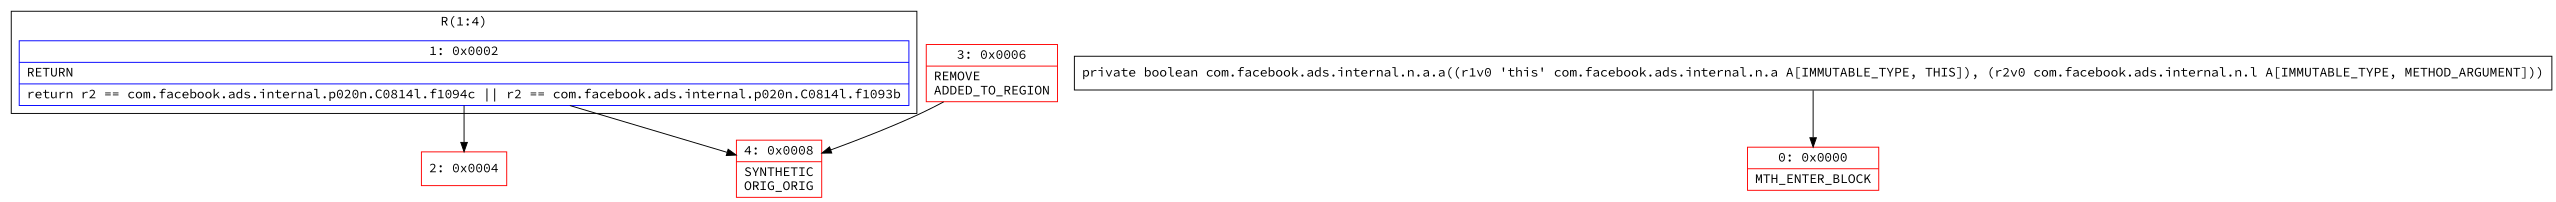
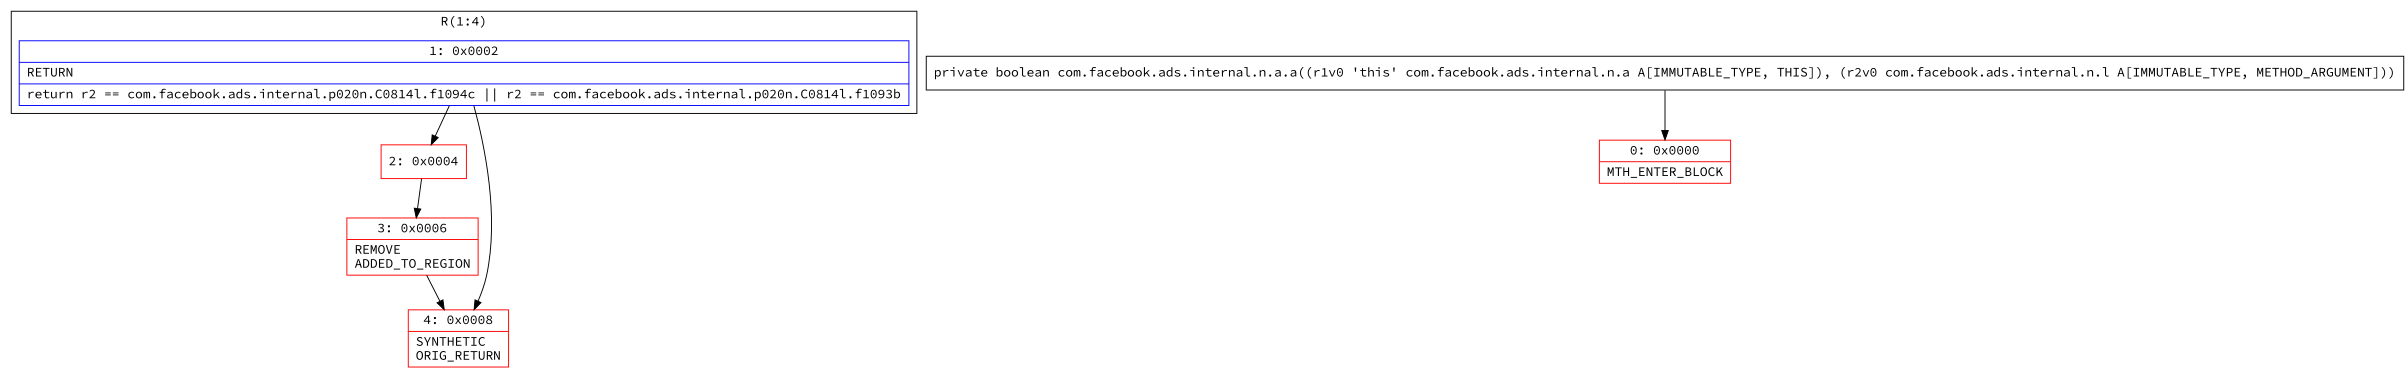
node "4: 0x0008": text "ORIG_ORIG" -> "ORIG_RETURN"
edge "2: 0x0004" -> "3: 0x0006": added
